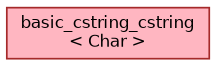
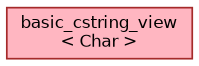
node "basic_cstring_cstring < Char >": label "basic_cstring_cstring < Char >" -> "basic_cstring_view < Char >"
